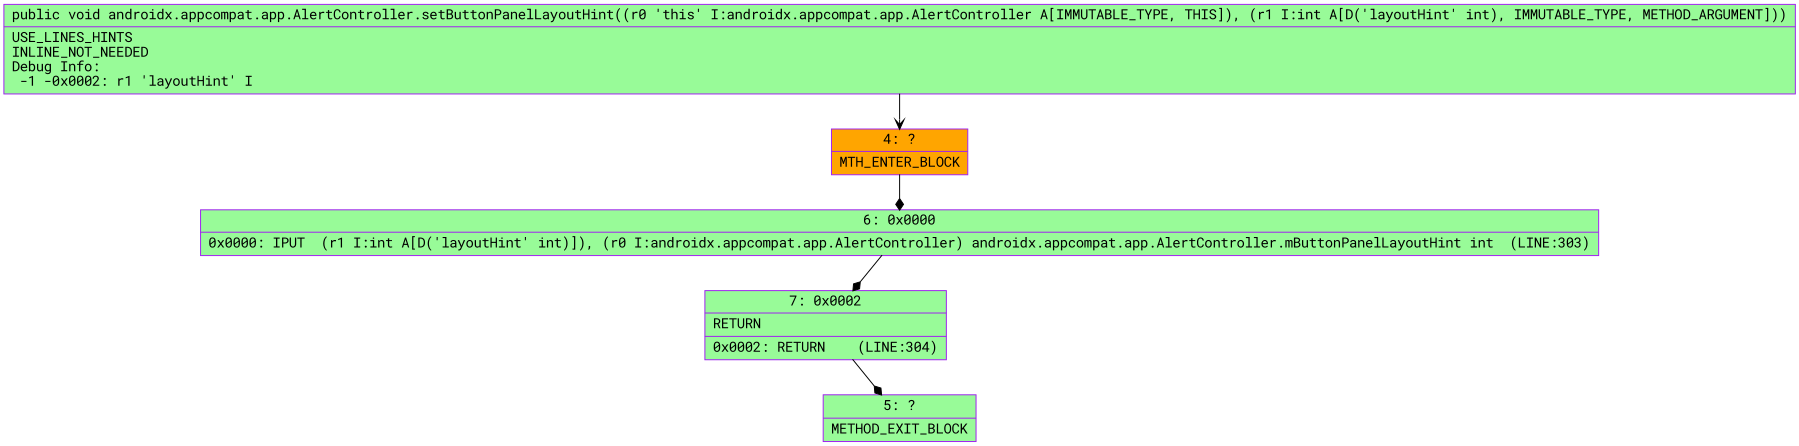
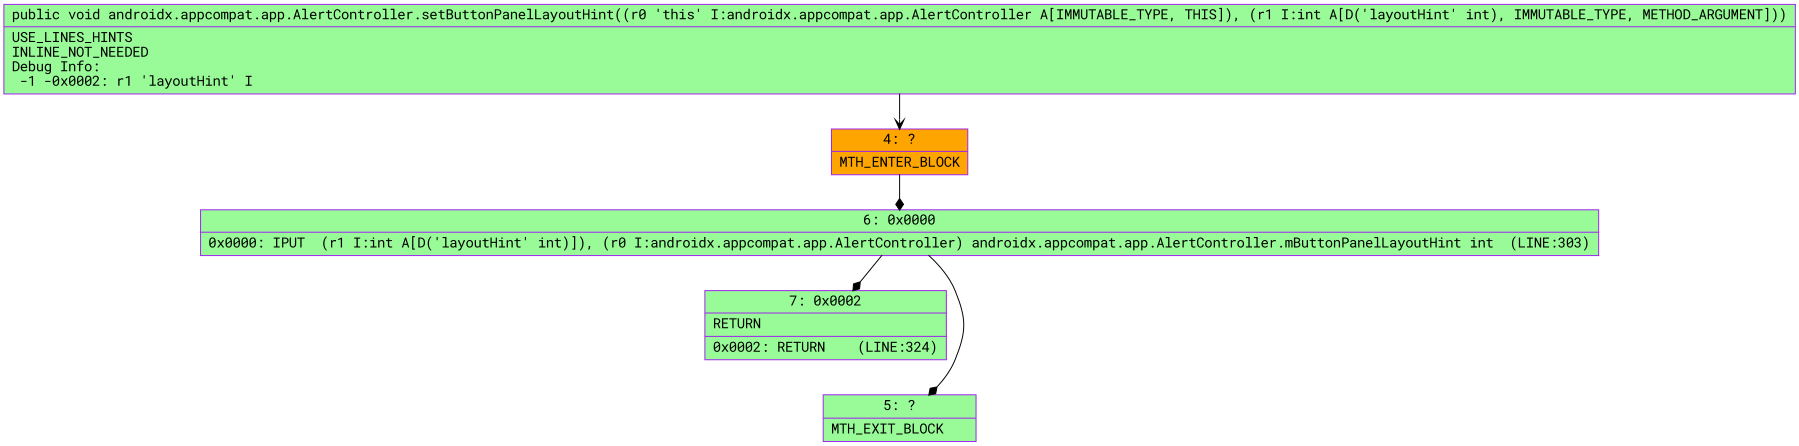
node "7: 0x0002": text "0x0002: RETURN    (LINE:304)" -> "0x0002: RETURN    (LINE:324)"
edge "7: 0x0002" -> "5: ?": now "6: 0x0000" -> "5: ?"
node "5: ?": text "METHOD_EXIT_BLOCK" -> "MTH_EXIT_BLOCK"
